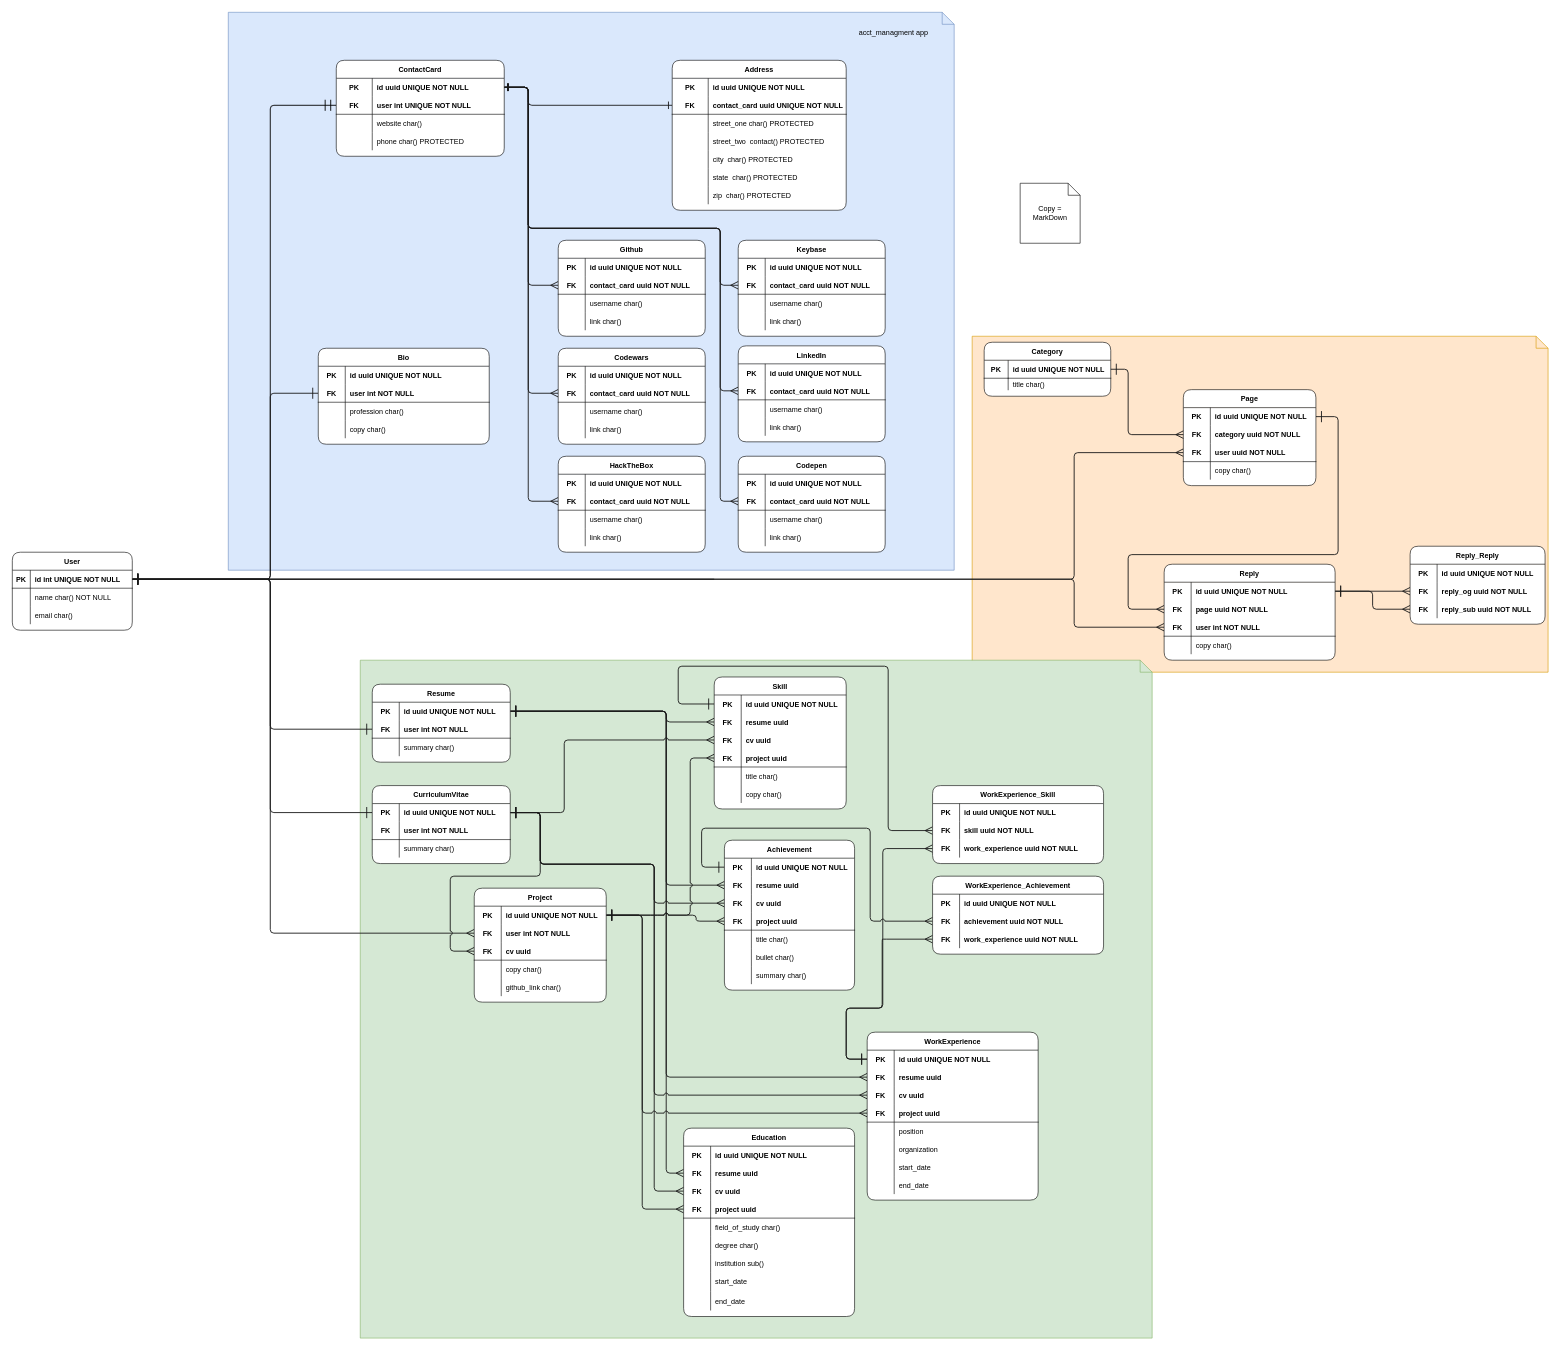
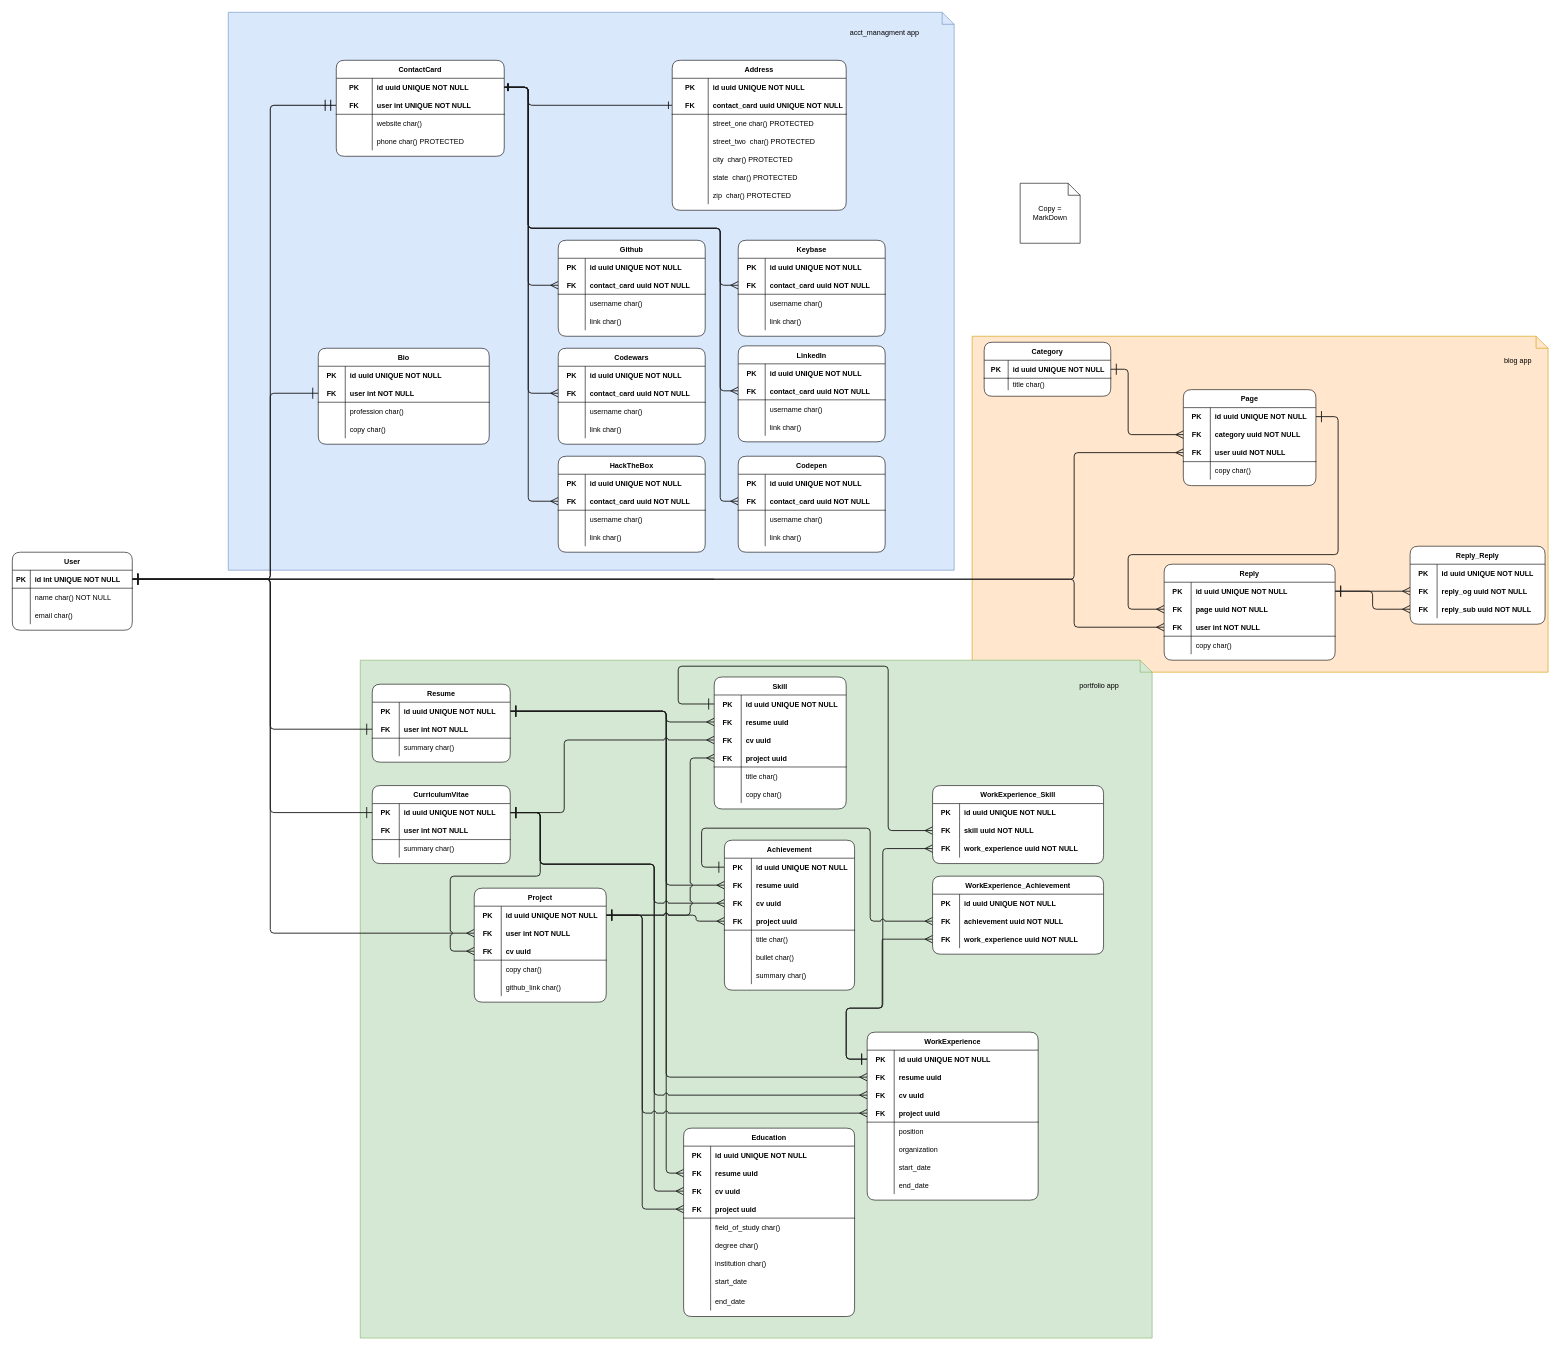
node "acct_managment app": moved (894, 33) -> (885, 33)
node "street_two contact() PROTECTED": label "street_two contact() PROTECTED" -> "street_two char() PROTECTED"
node "blog app": added
node "portfolio app": added
node "institution sub()": label "institution sub()" -> "institution char()"
